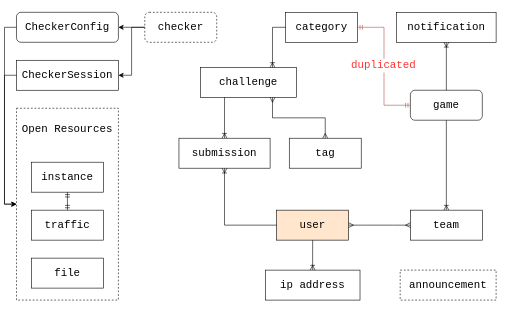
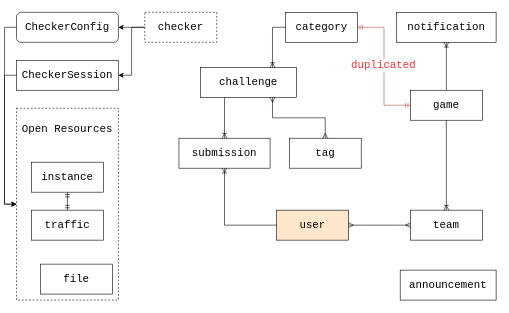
node "checker": shape rounded rectangle -> rectangle
node "game": shape rounded rectangle -> rectangle
edge "user" -> "ip address": removed
node "file": moved (68, 273) -> (77, 279)
node "ip address": removed
node "announcement": style dashed -> solid
